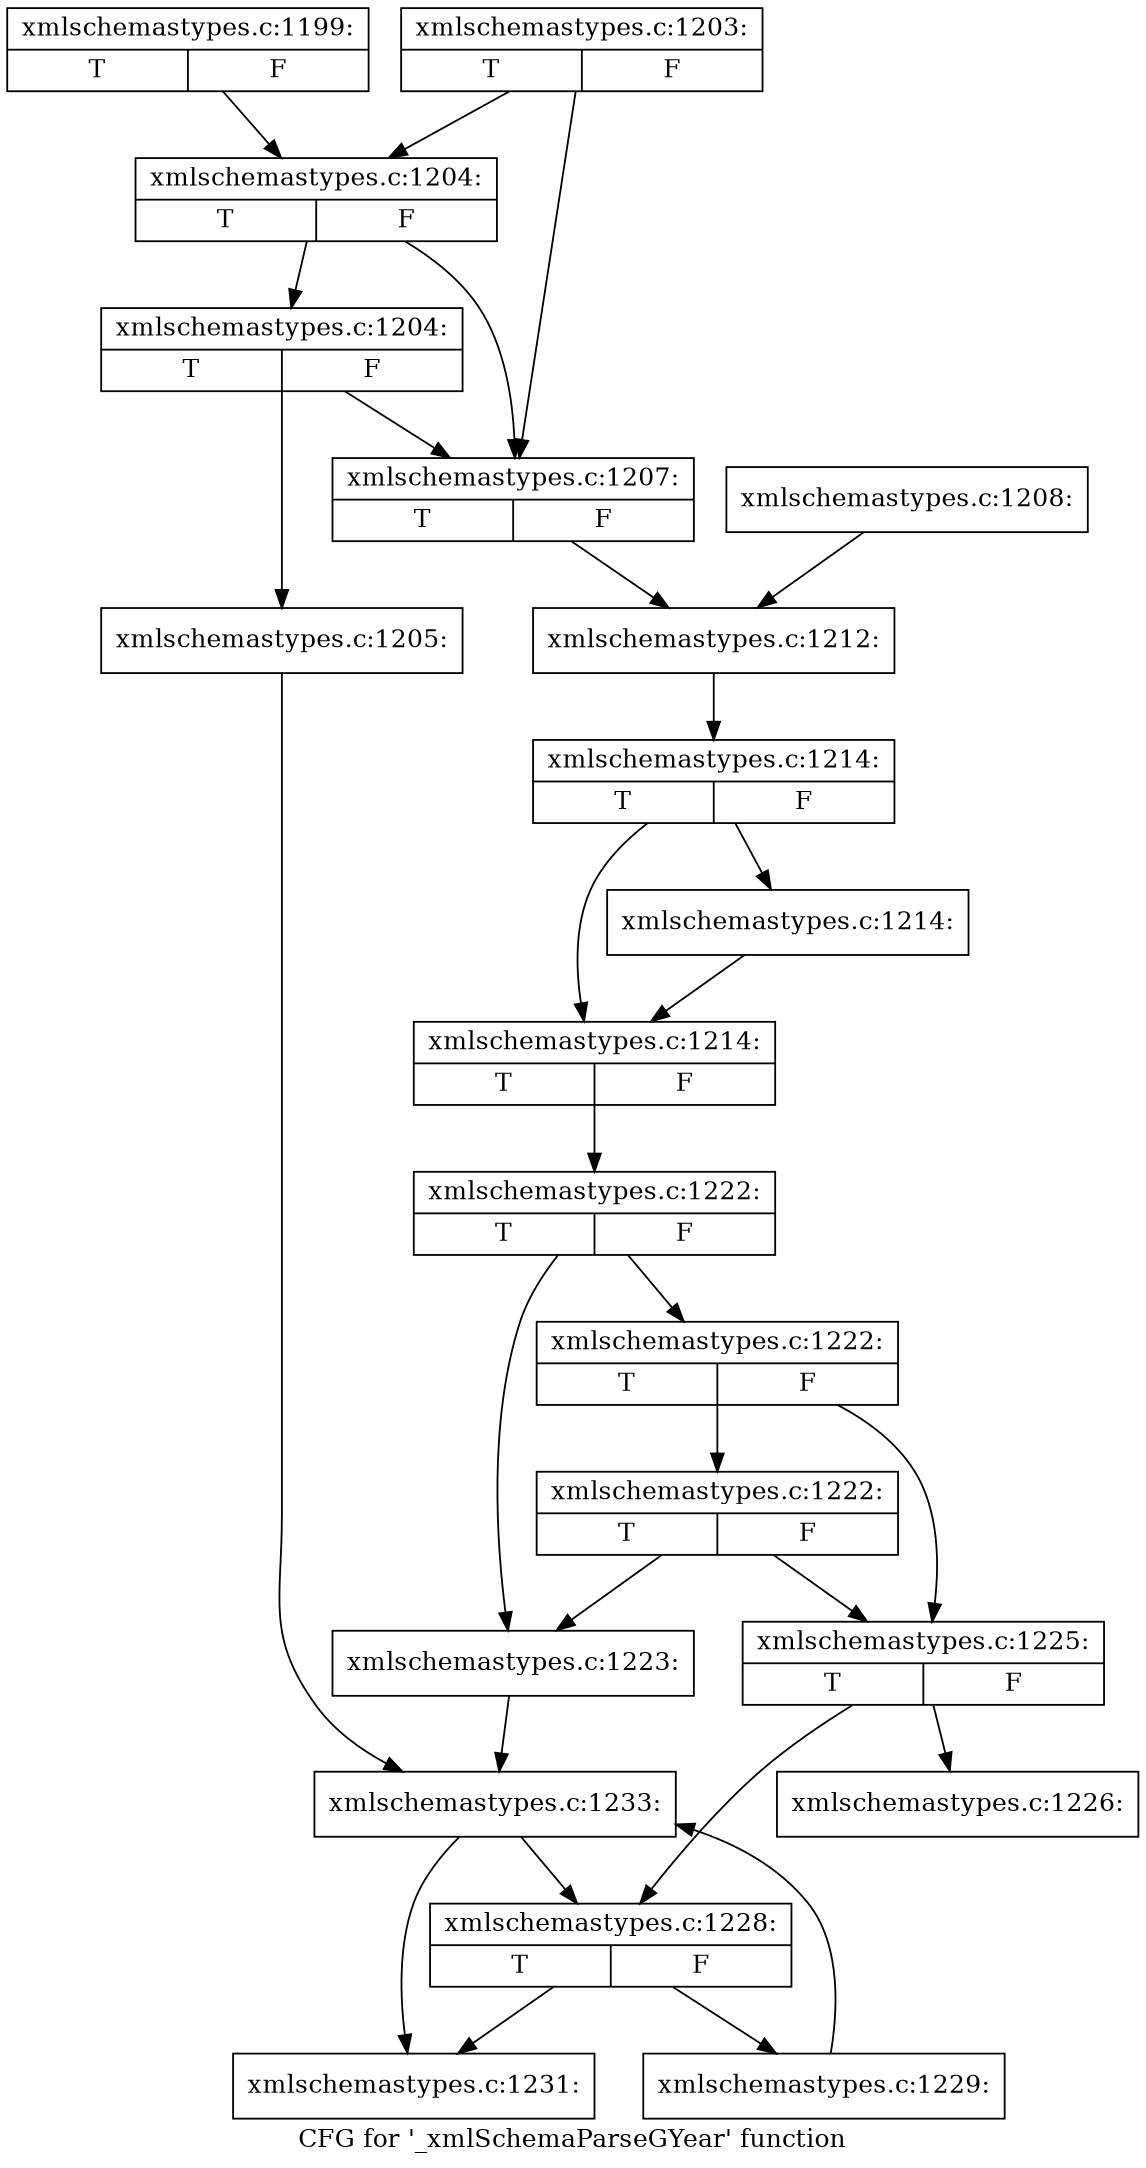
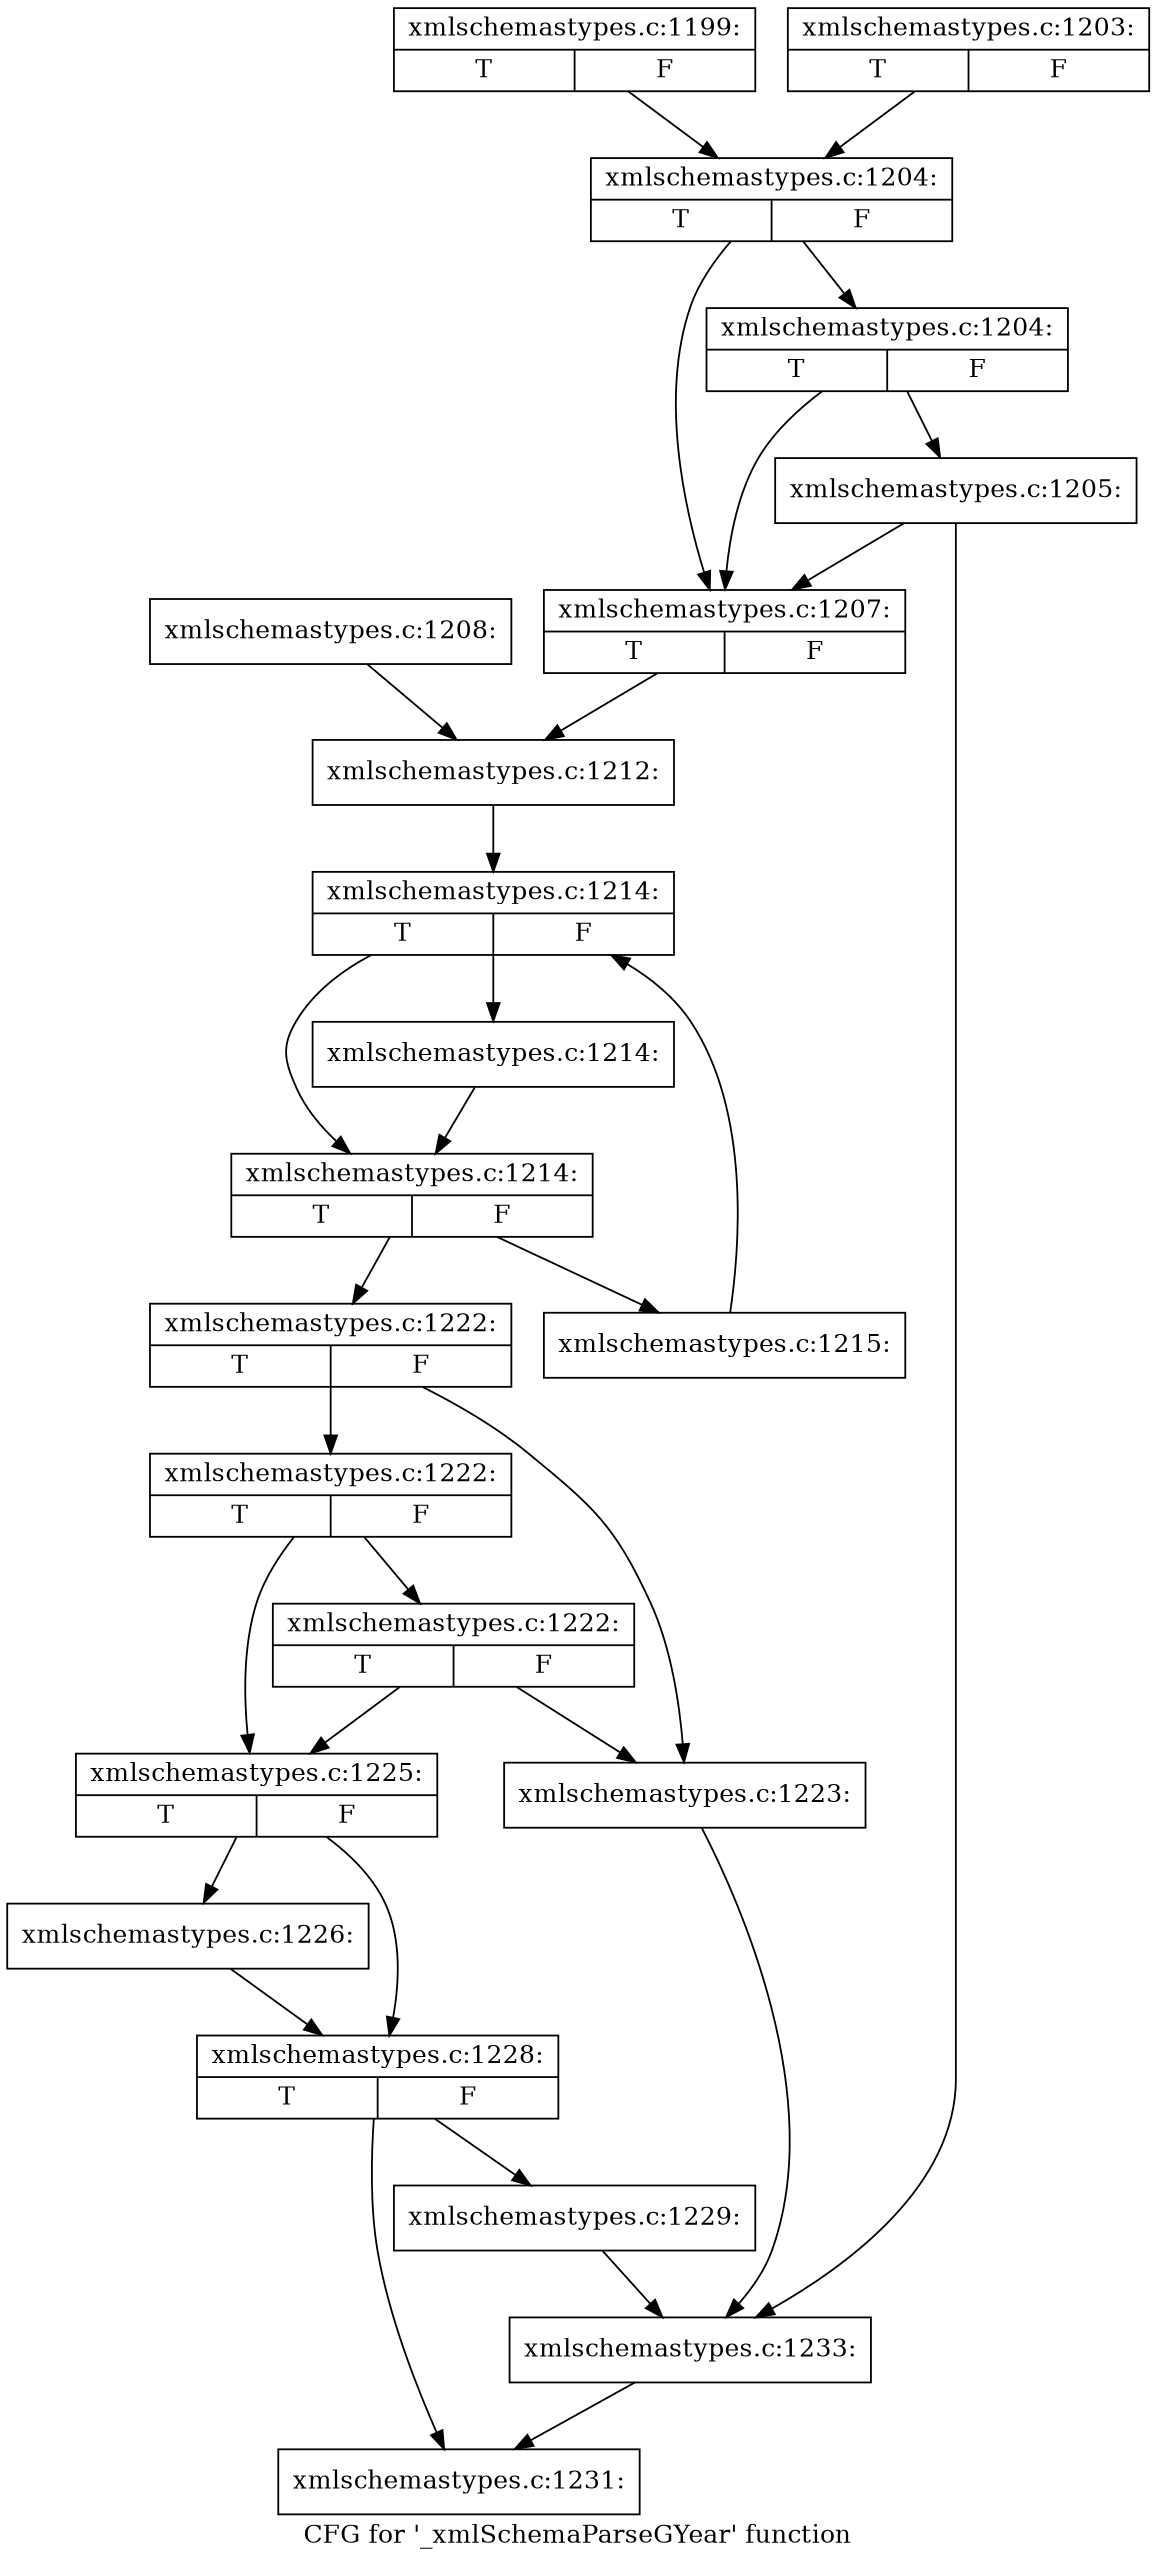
edge "xmlschemastypes.c:1203:" -> "xmlschemastypes.c:1207:": now "xmlschemastypes.c:1205:" -> "xmlschemastypes.c:1207:"
node "xmlschemastypes.c:1215:": added
edge "xmlschemastypes.c:1233:" -> "xmlschemastypes.c:1228:": now "xmlschemastypes.c:1226:" -> "xmlschemastypes.c:1228:"
